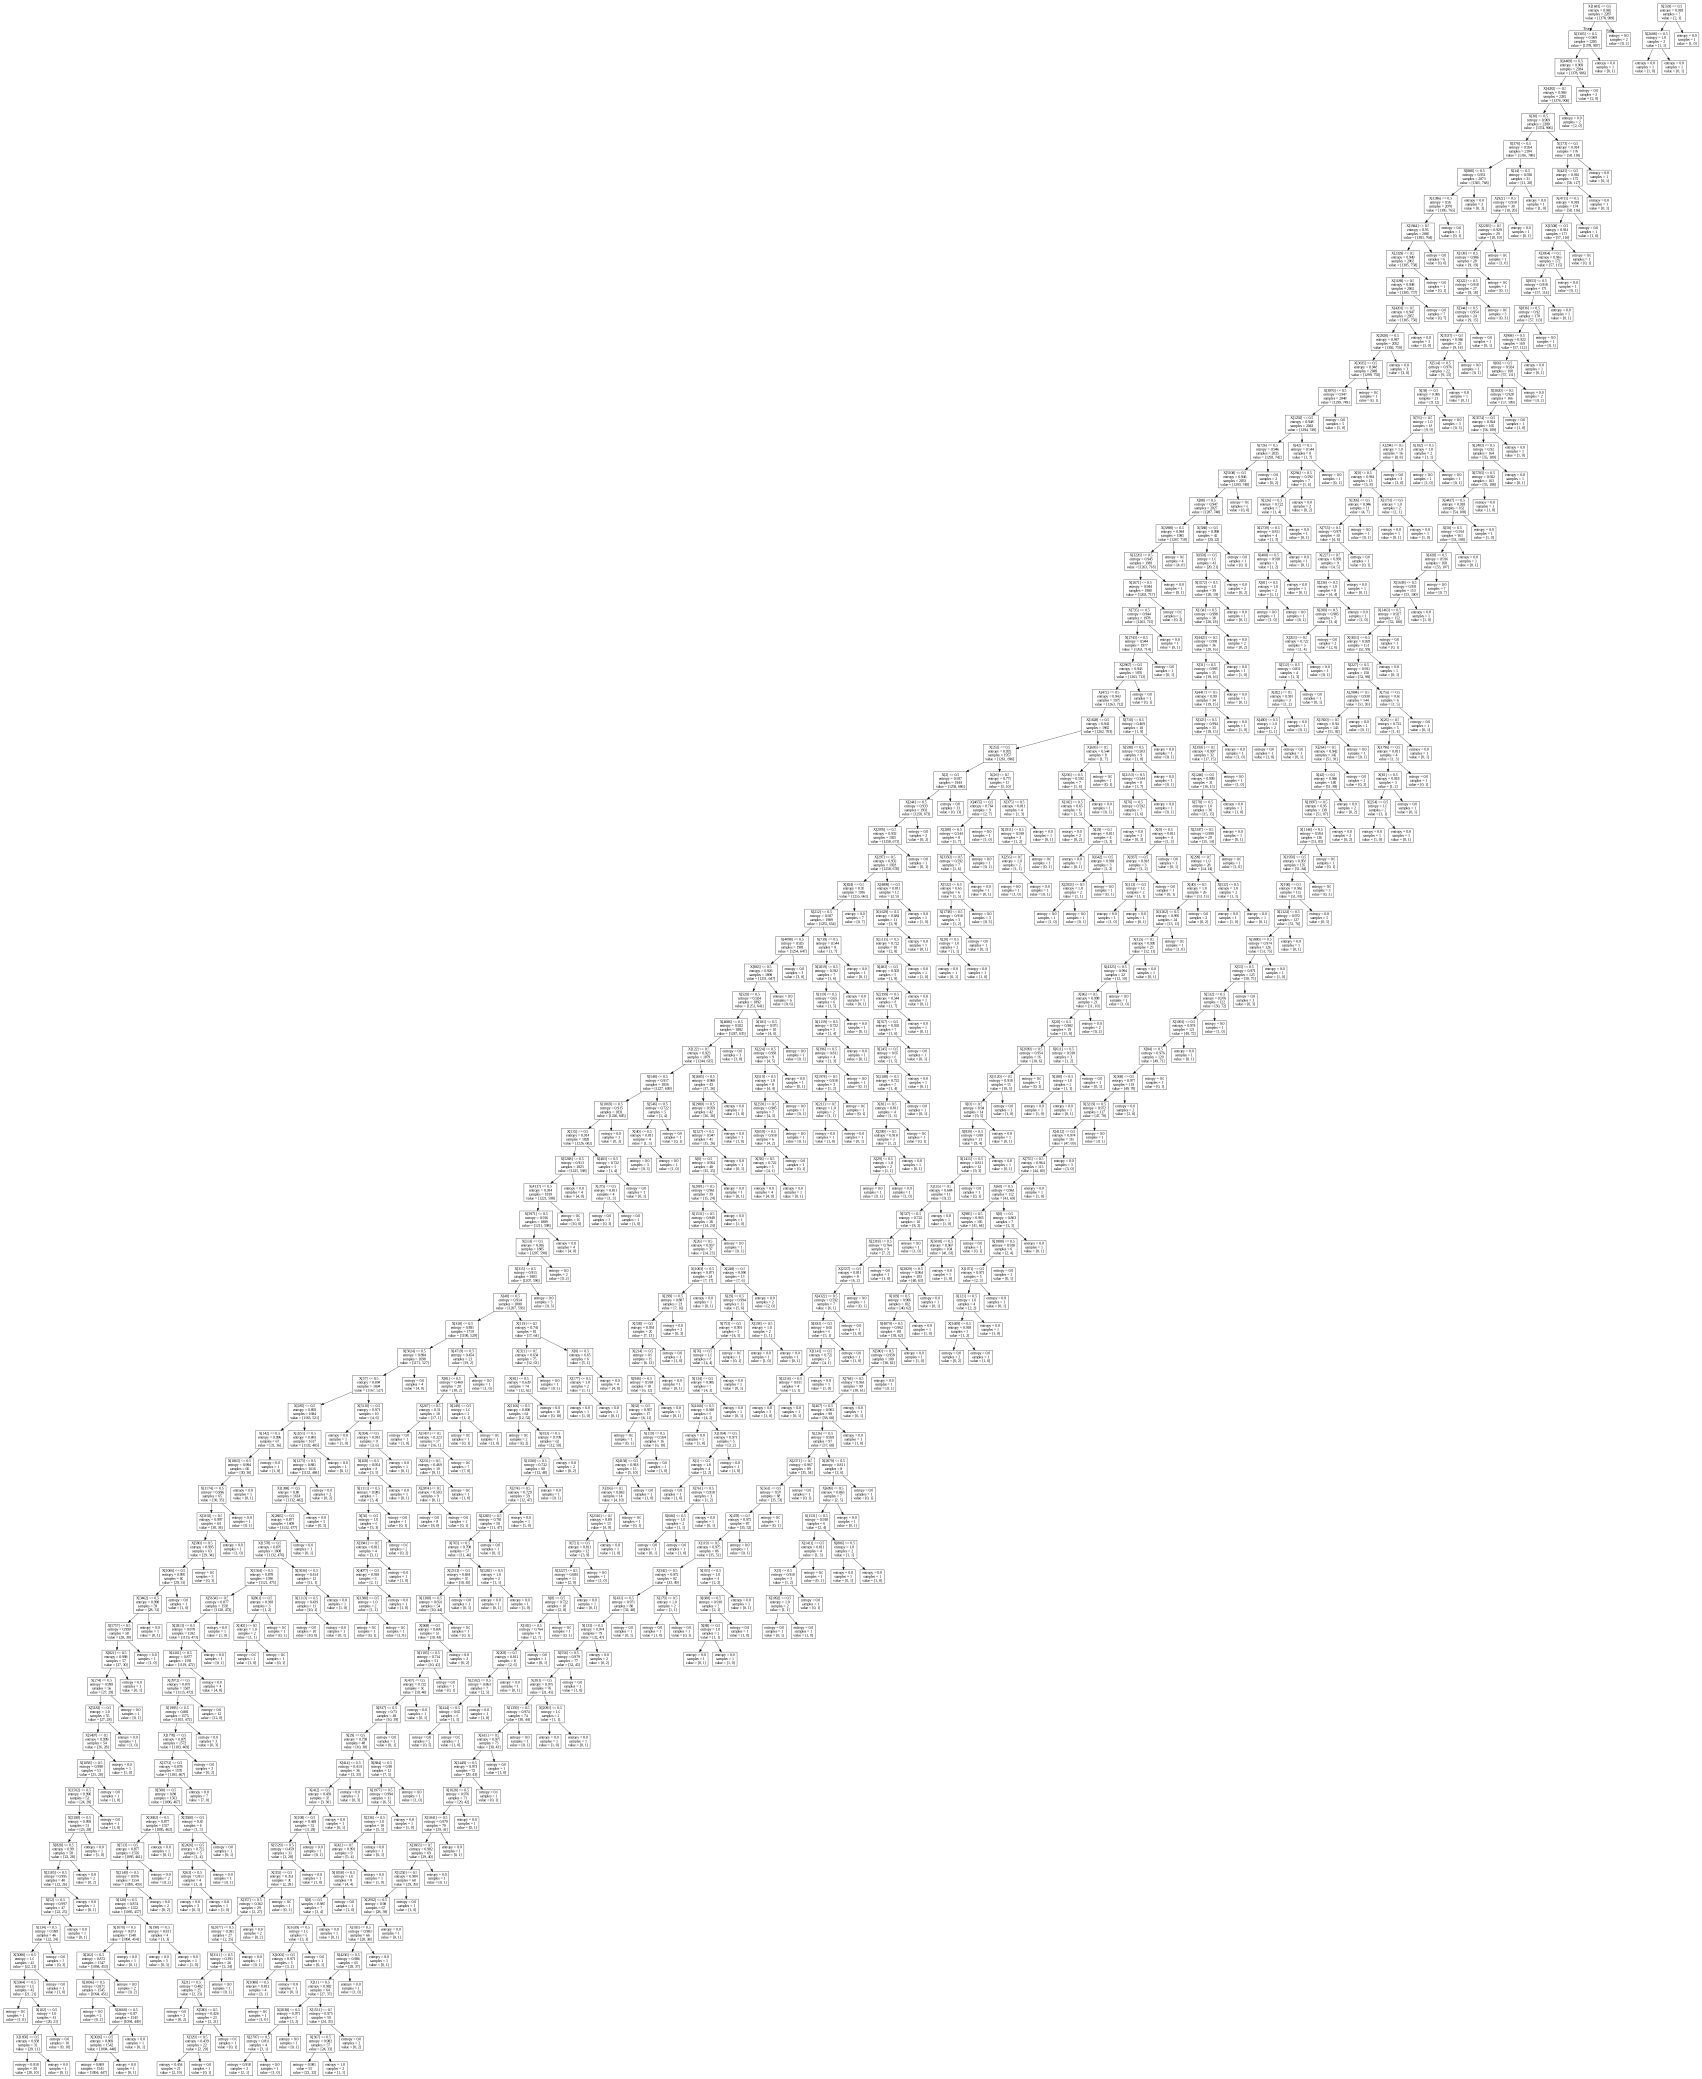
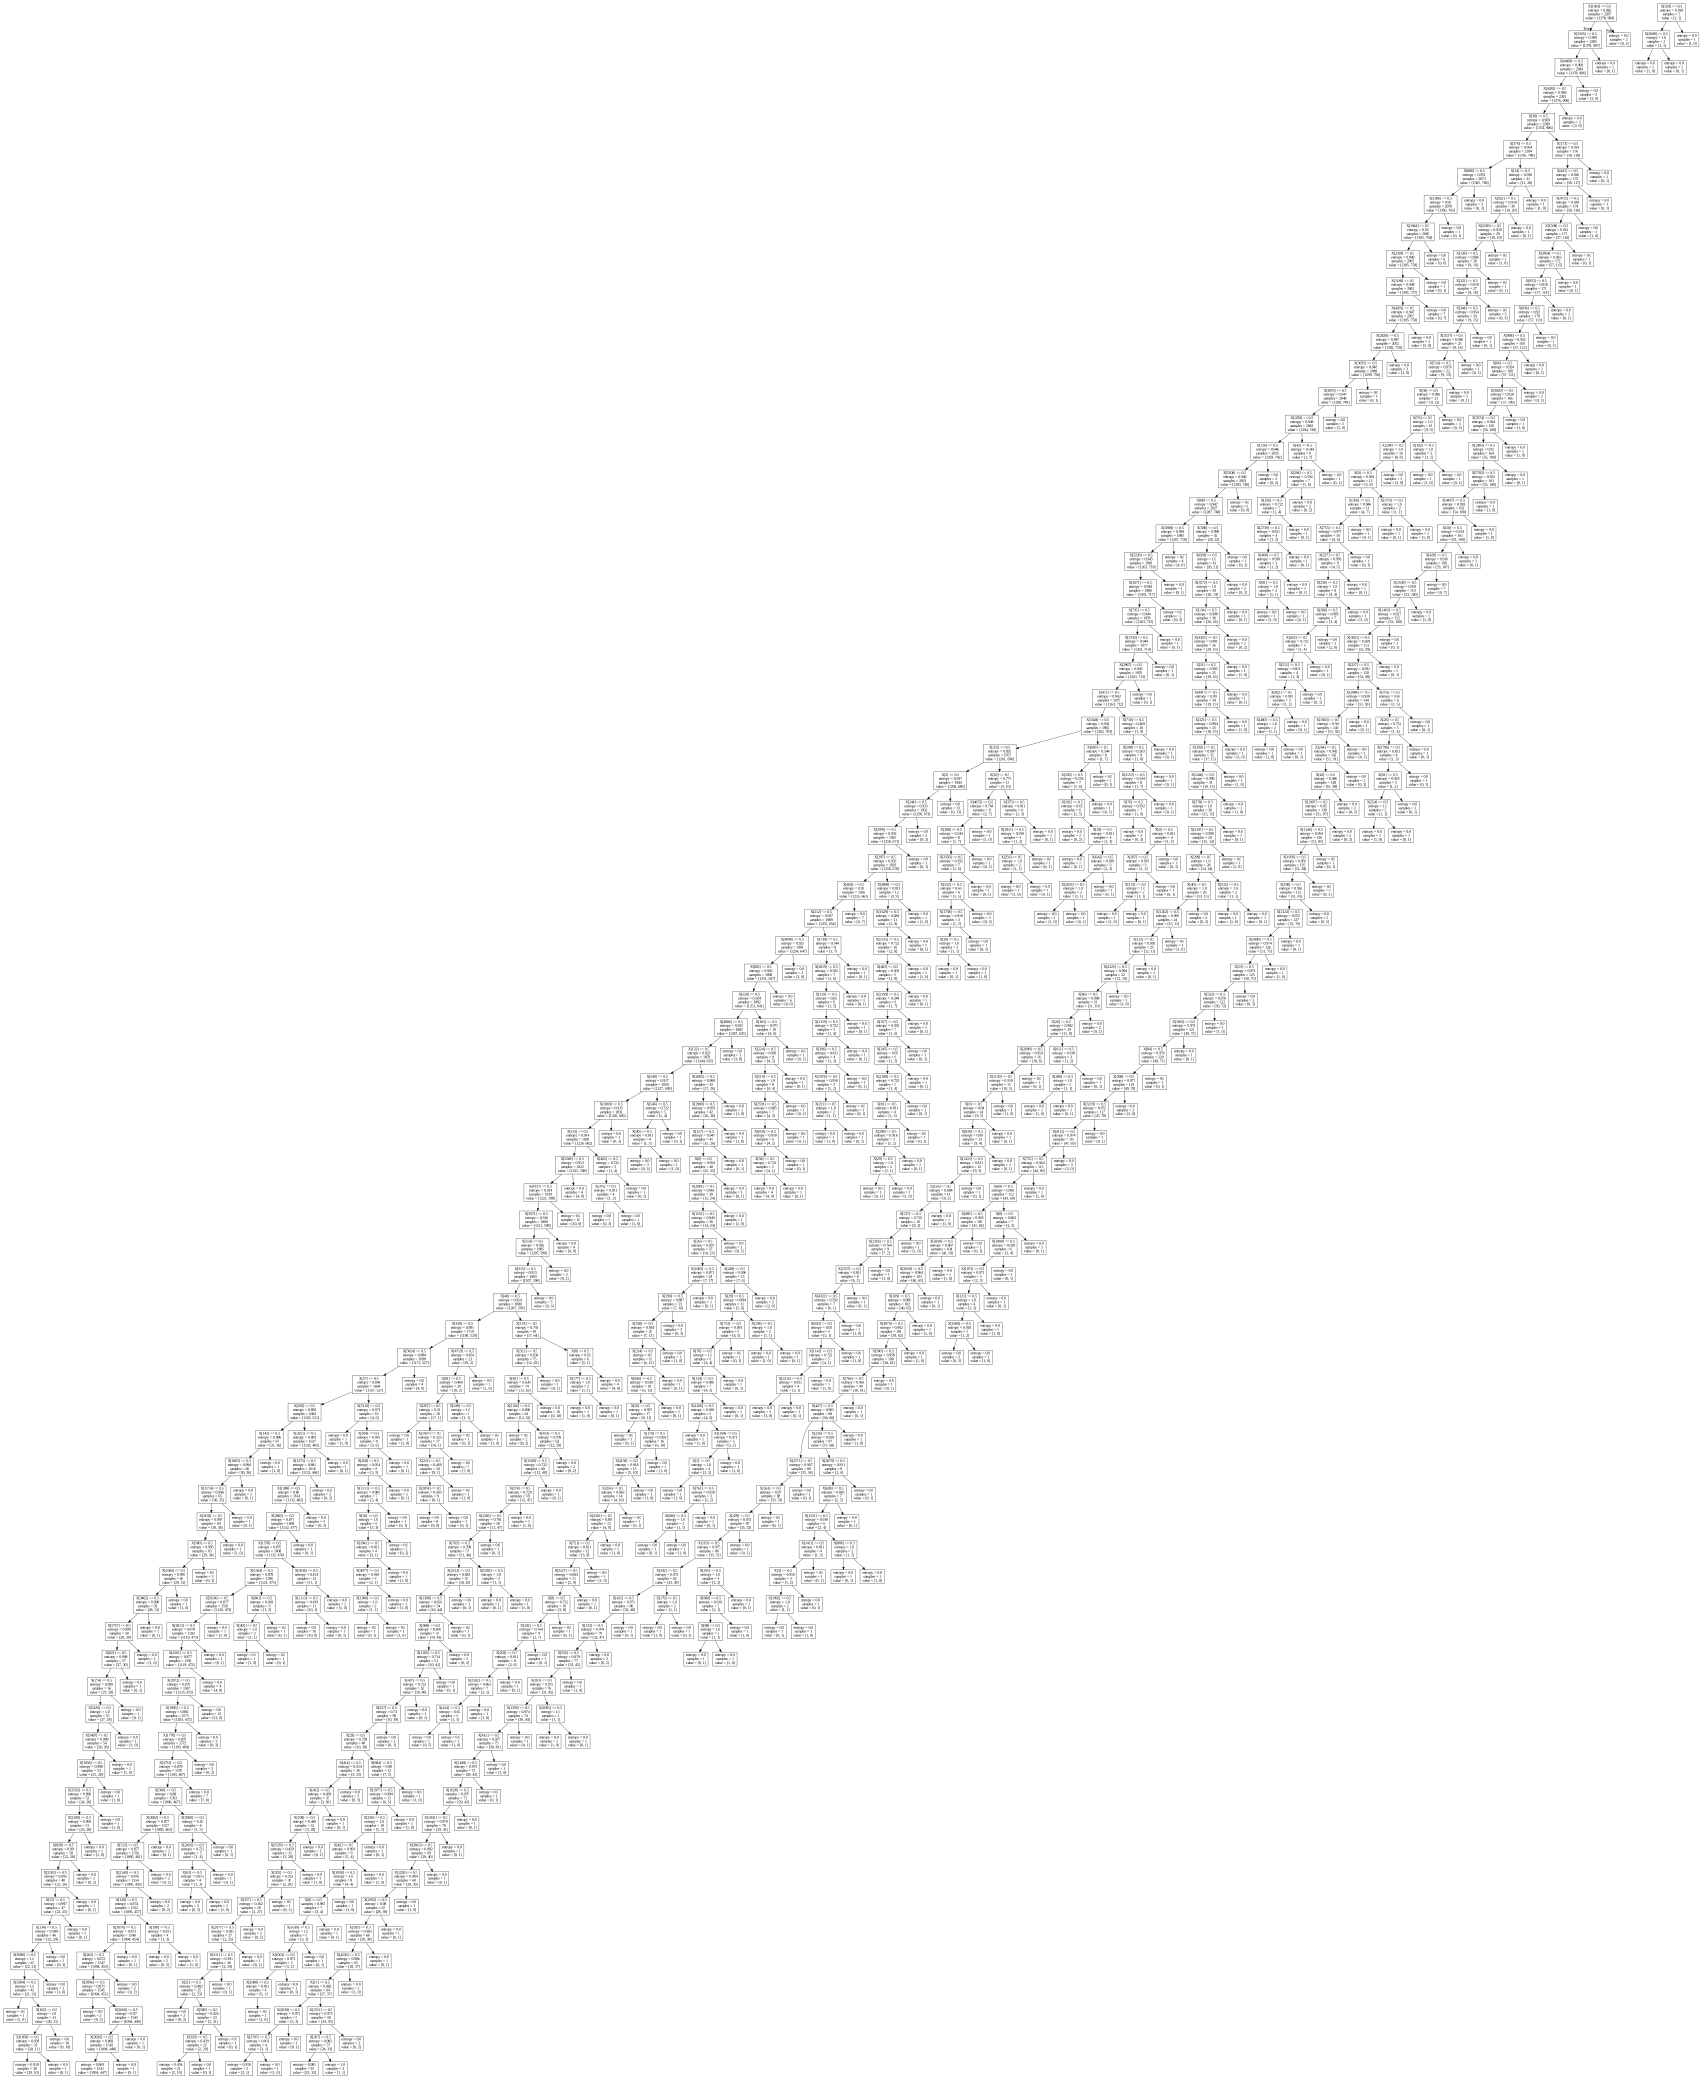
edge "X[934] <= 0.5 entropy = 0.918 samples = 9 value = [3, 6]" -> "X[5110] <= 0.5 entropy = 0.971 samples = 10 value = [4, 6]": reversed
edge "X[226] <= 0.5 entropy = 0.959 samples = 97 value = [37, 60]" -> "X[2371] <= 0.5 entropy = 0.967 samples = 89 value = [35, 54]": now "X[467] <= 0.5 entropy = 0.963 samples = 98 value = [38, 60]" -> "X[2371] <= 0.5 entropy = 0.967 samples = 89 value = [35, 54]"
node "X[817] <= 0.5 entropy = 0.73 samples = 49 value = [10, 39]": label "X[817] <= 0.5 entropy = 0.73 samples = 49 value = [10, 39]" -> "X[817] <= 0.5 entropy = 0.73 samples = 99 value = [10, 39]"
node "X[1028] <= 0.5 entropy = 0.976 samples = 71 value = [29, 42]": label "X[1028] <= 0.5 entropy = 0.976 samples = 71 value = [29, 42]" -> "X[1028] <= 0.5 samples = 0.976 samples = 71 value = [29, 42]"
node "entropy = 0.981 value = 55 value = [23, 32]": label "entropy = 0.981 value = 55 value = [23, 32]" -> "entropy = 0.981 samples = 55 value = [23, 32]"
